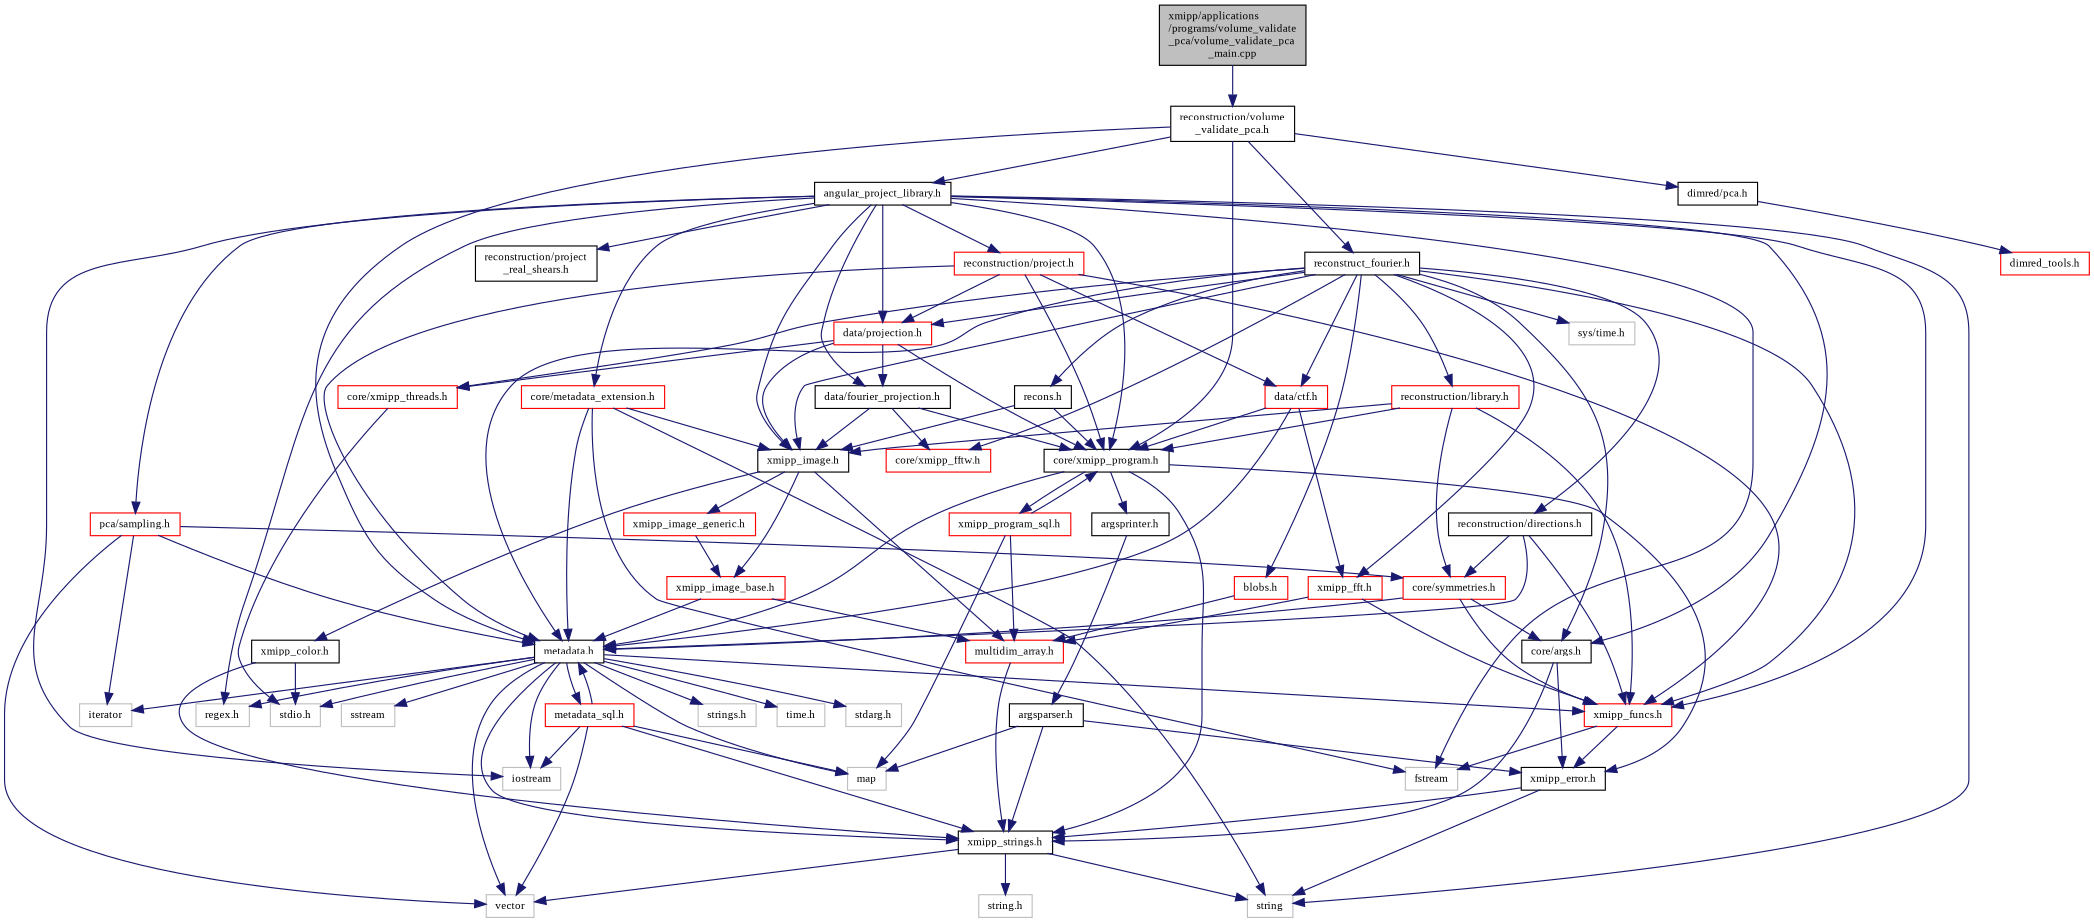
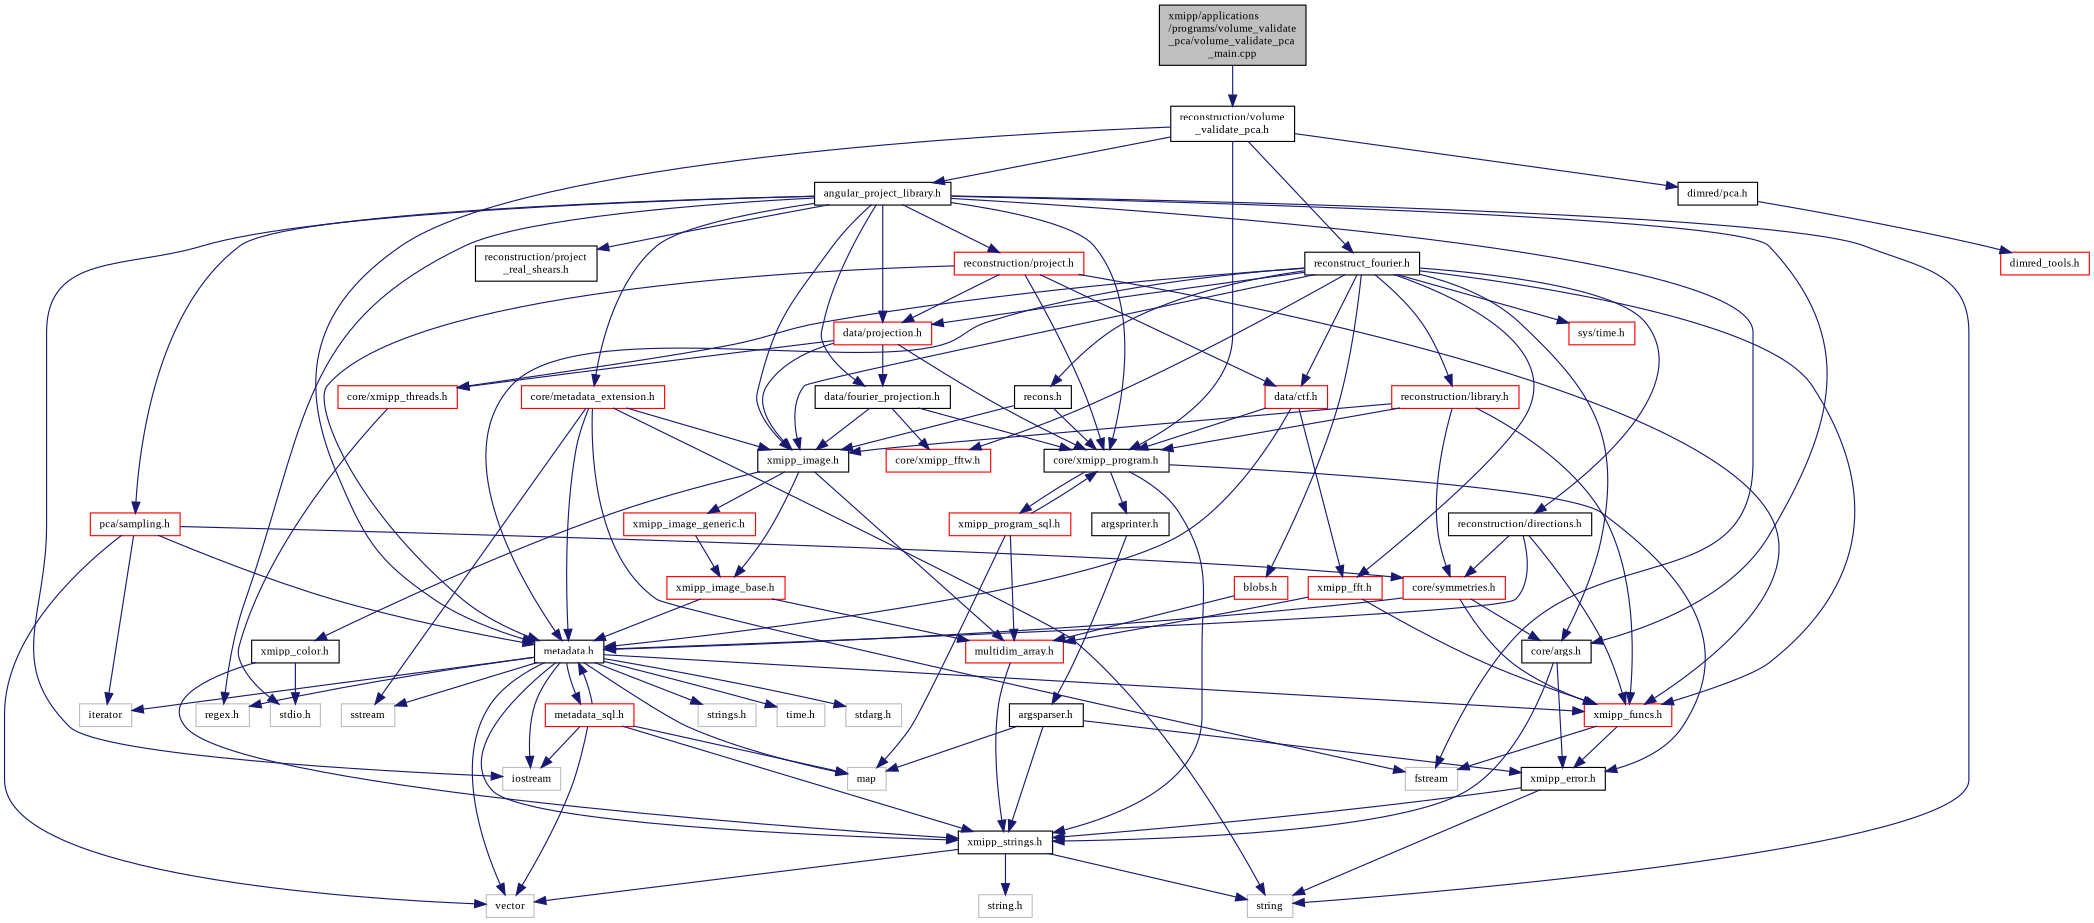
edge "angular_project_library.h" -> "xmipp_funcs.h": removed
node "sys/time.h": color grey75 -> red
edge "core/metadata_extension.h" -> "sstream": added
edge "core/xmipp_program.h" -> "metadata.h": removed
edge "metadata.h" -> "stdio.h": removed
